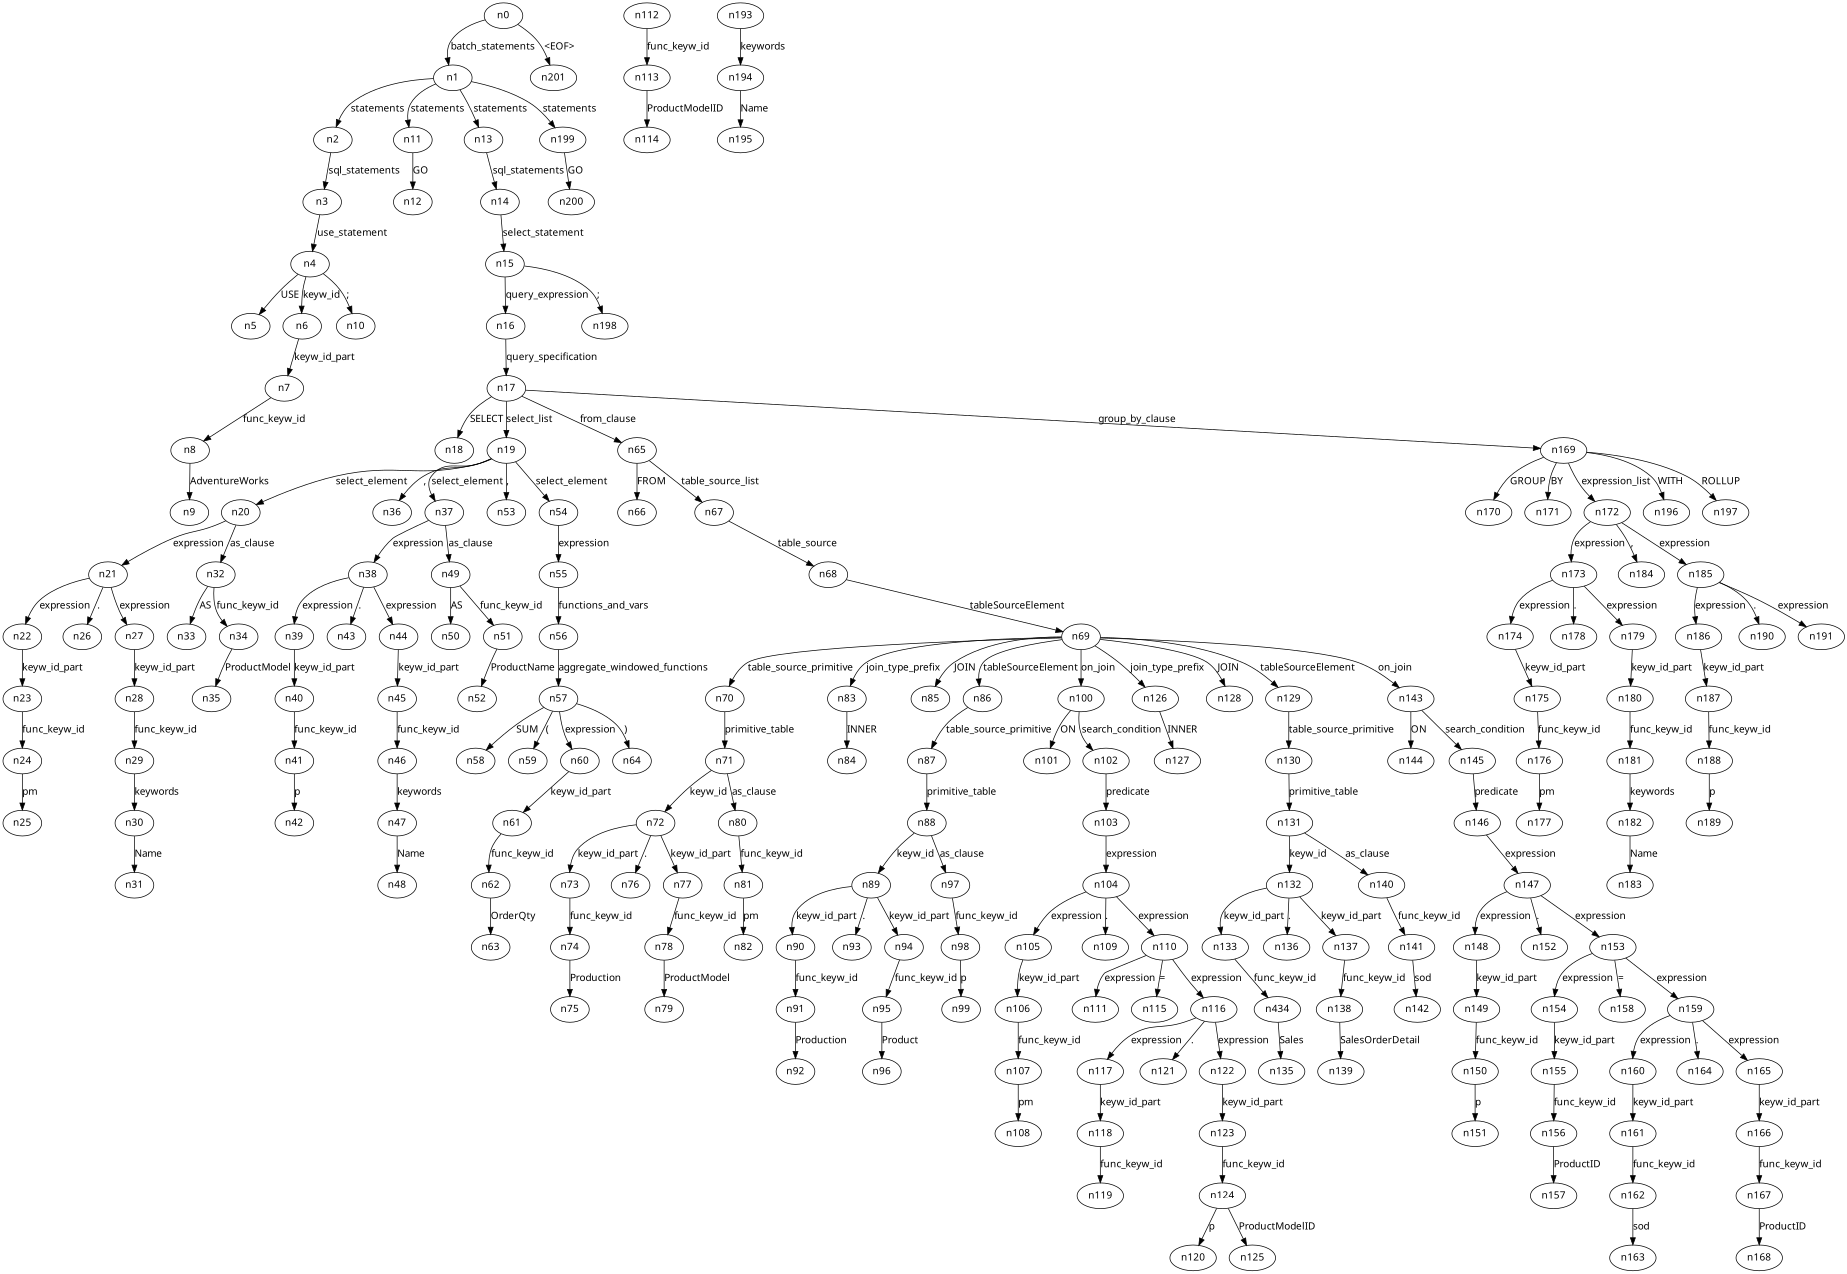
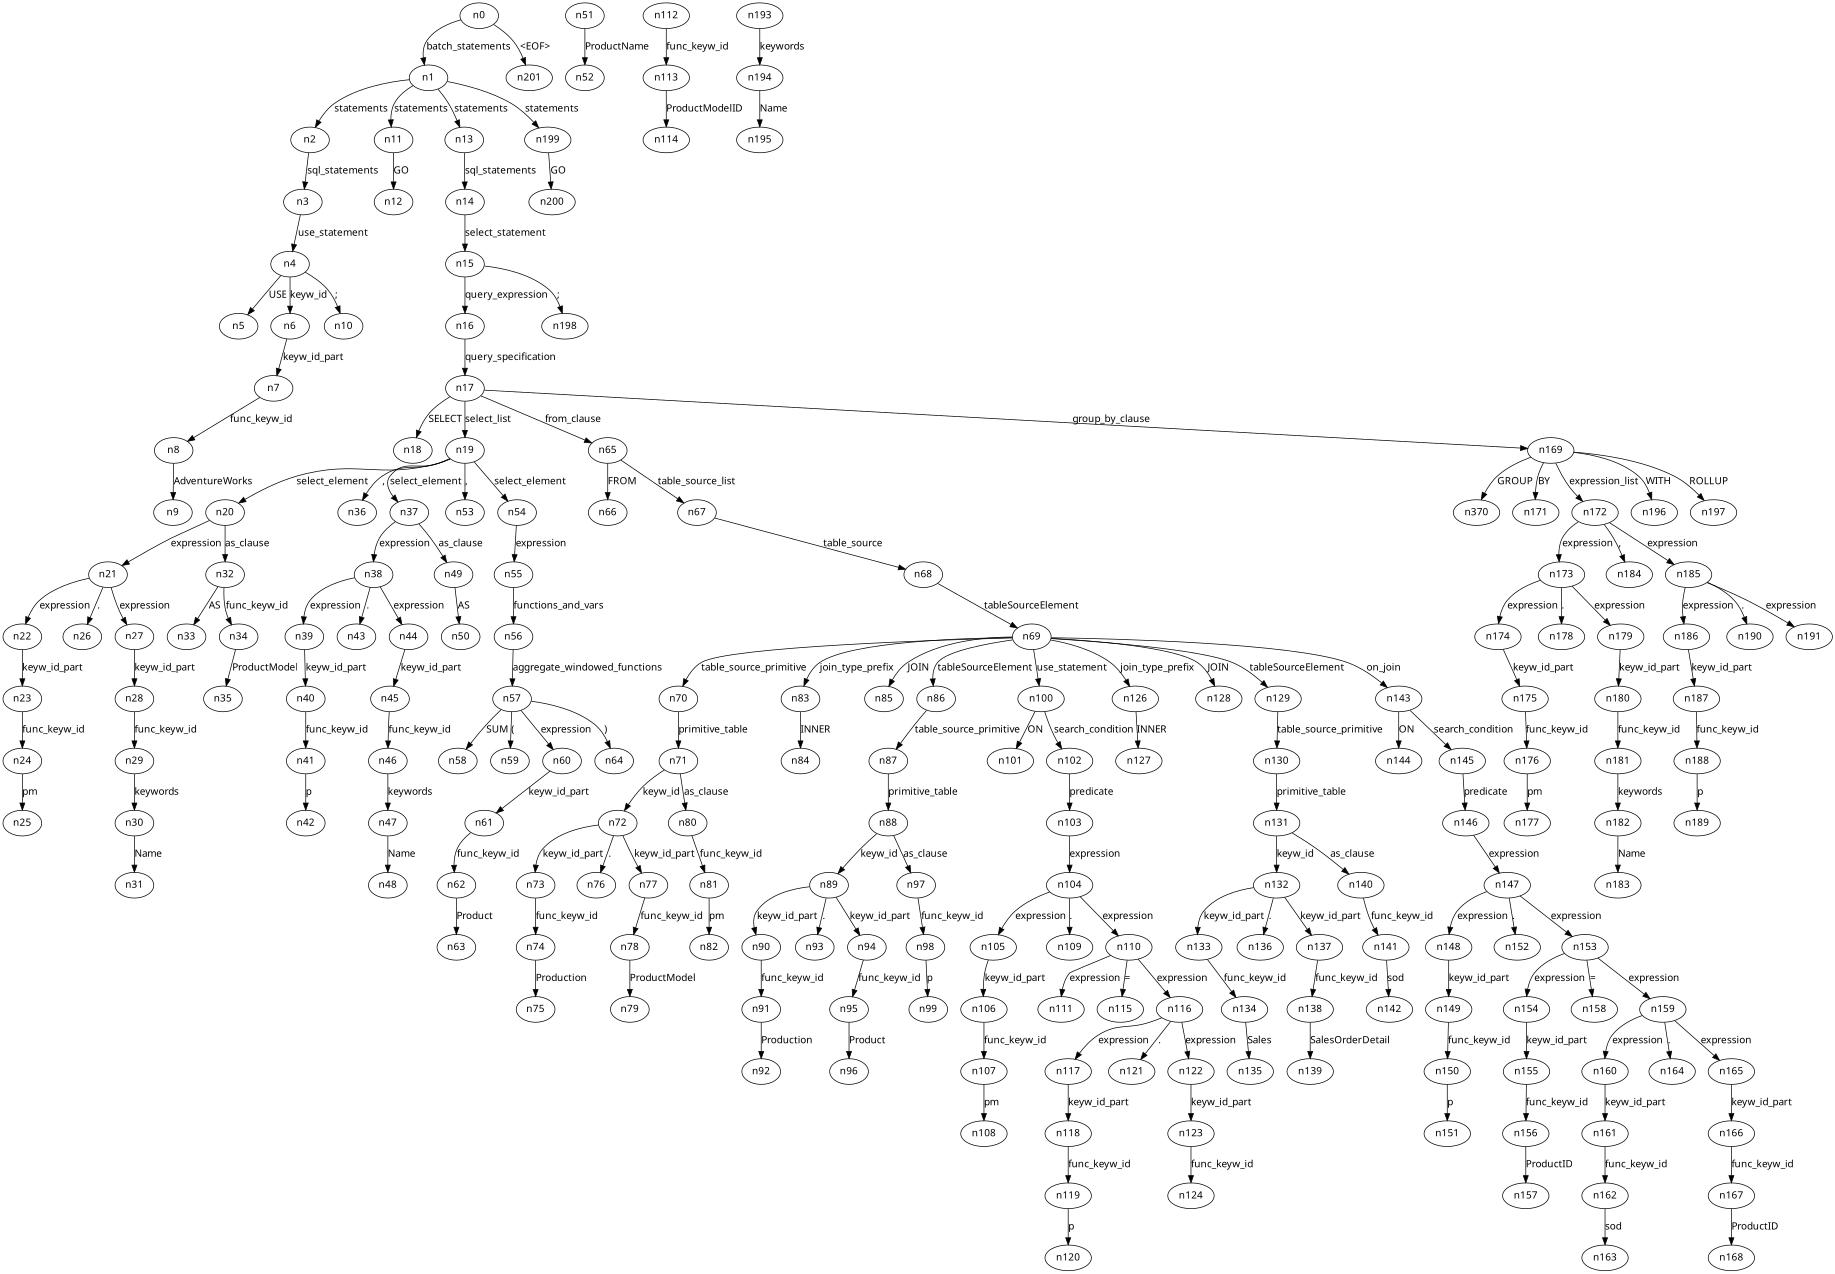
node "n170": label "n170" -> "n370"
edge "n49" -> "n51": removed, label "func_keyw_id"
edge "n69" -> "n100": label "on_join" -> "use_statement"
edge "n62" -> "n63": label "OrderQty" -> "Product"
node "n434": label "n434" -> "n134"
edge "n124" -> "n120": now "n119" -> "n120"
node "n125": removed
